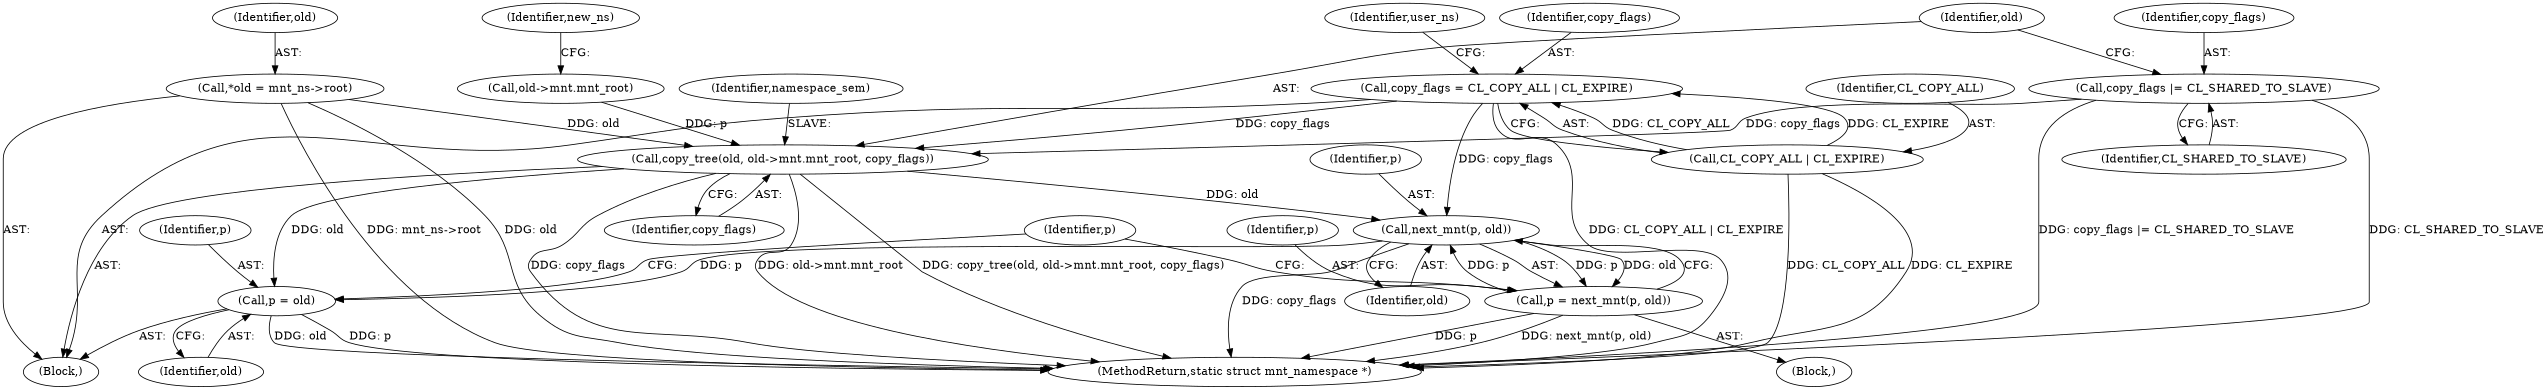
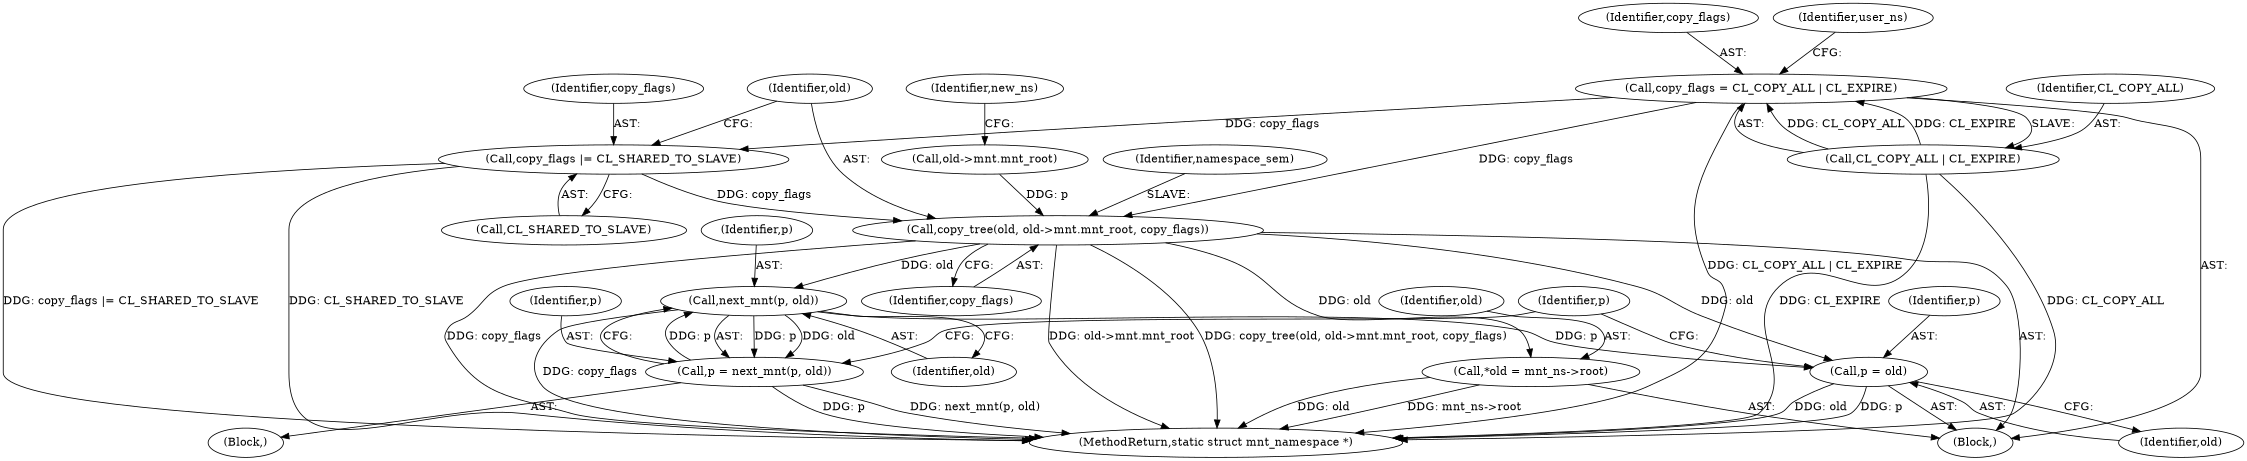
edge "(Call,*old = mnt_ns->root)" -> "(Call,copy_tree(old, old->mnt.mnt_root, copy_flags))": reversed
edge "(Call,copy_flags = CL_COPY_ALL | CL_EXPIRE)" -> "(Call,CL_COPY_ALL | CL_EXPIRE)": label "CFG: " -> "SLAVE: "
edge "(Call,copy_flags = CL_COPY_ALL | CL_EXPIRE)" -> "(Call,next_mnt(p, old))": now "(Call,copy_flags = CL_COPY_ALL | CL_EXPIRE)" -> "(Call,copy_flags |= CL_SHARED_TO_SLAVE)"
node "(Identifier,CL_SHARED_TO_SLAVE)": label "(Identifier,CL_SHARED_TO_SLAVE)" -> "(Call,CL_SHARED_TO_SLAVE)"
